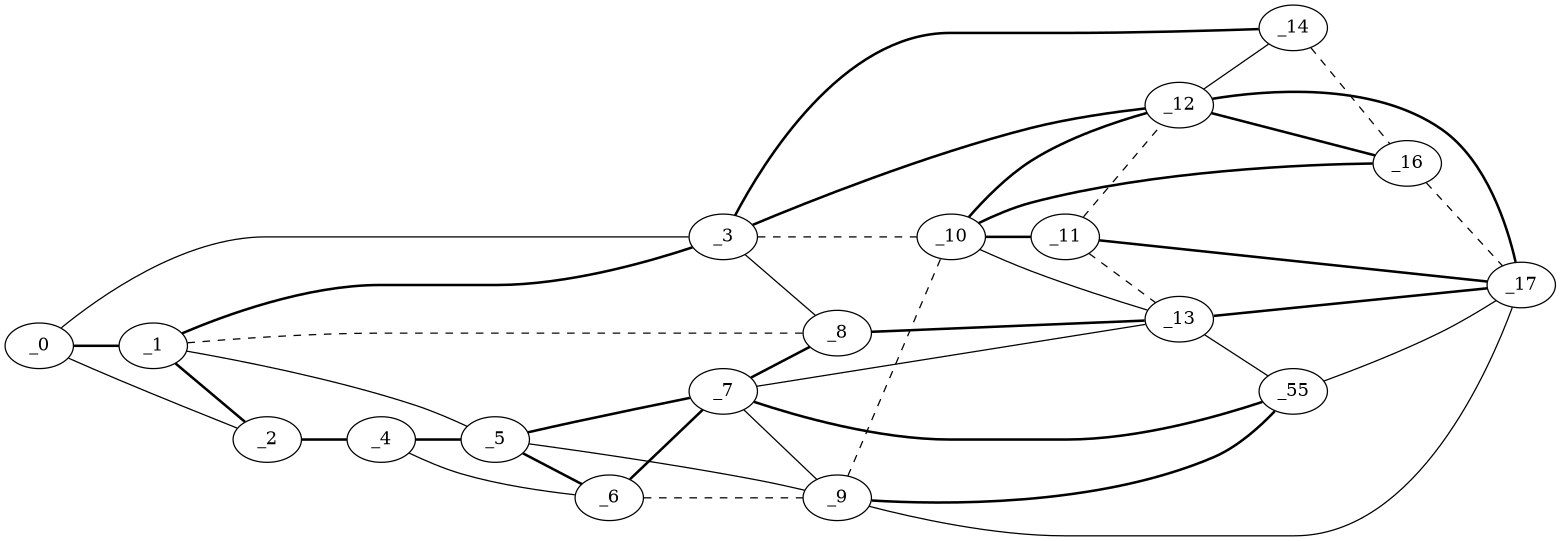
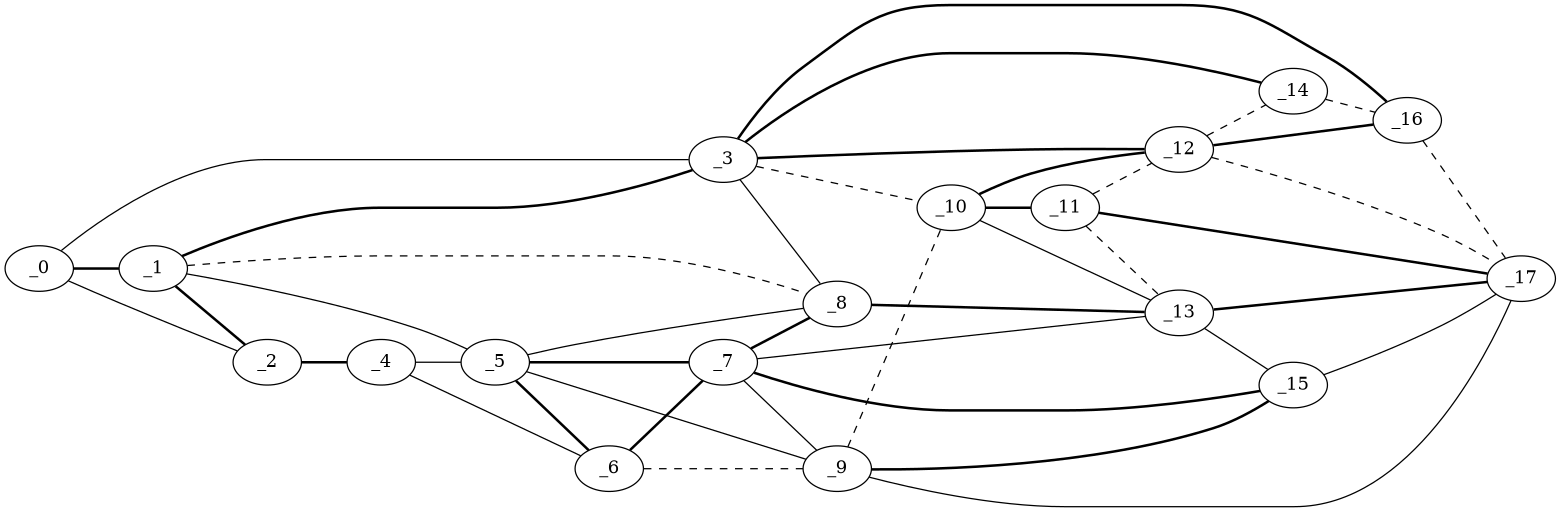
edge "_14" -- "_12": style solid -> dashed
edge "_12" -- "_17": style bold -> dashed
edge "_16" -- "_10": now "_16" -- "_3"
edge "_8" -- "_5": added
node "_55": label "_55" -> "_15"
edge "_4" -- "_5": style bold -> solid
